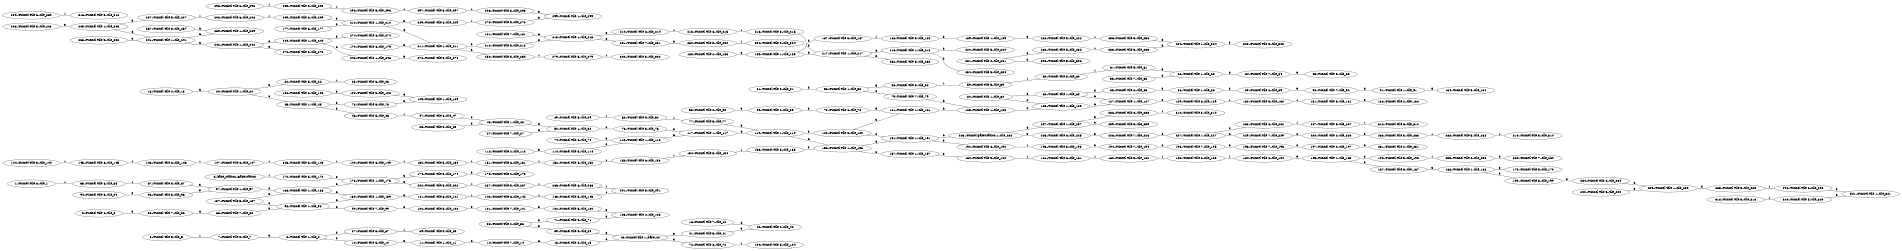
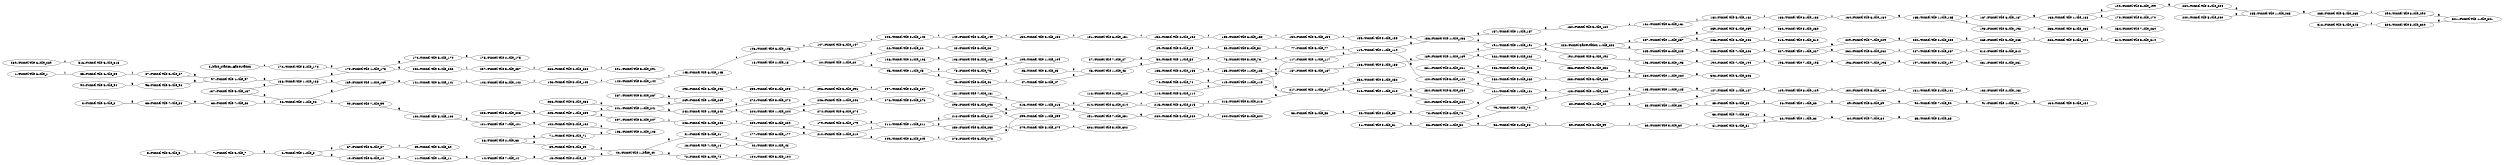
node "260::Tunnel Tile 5::tile_260": added
edge "210::Tunnel Tile 1::tile_210" -- "211::Tunnel Tile 1::tile_211": label "6" -> "1"
edge "120::Tunnel Tile 5::tile_120" -- "191::Tunnel Tile 1::tile_191": now "189::Tunnel Tile 1::tile_189" -- "191::Tunnel Tile 1::tile_191"
edge "291::Tunnel Tile 5::tile_291" -- "143::Tunnel Tile 5::tile_143": now "144::Tunnel Tile 5::tile_144" -- "143::Tunnel Tile 5::tile_143"
